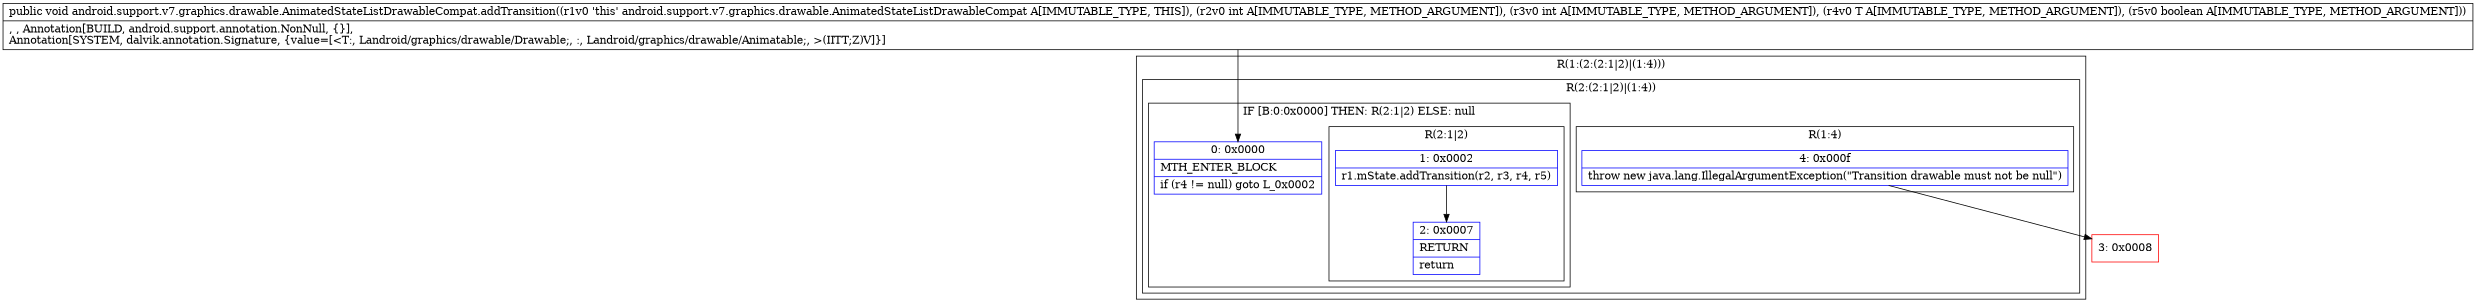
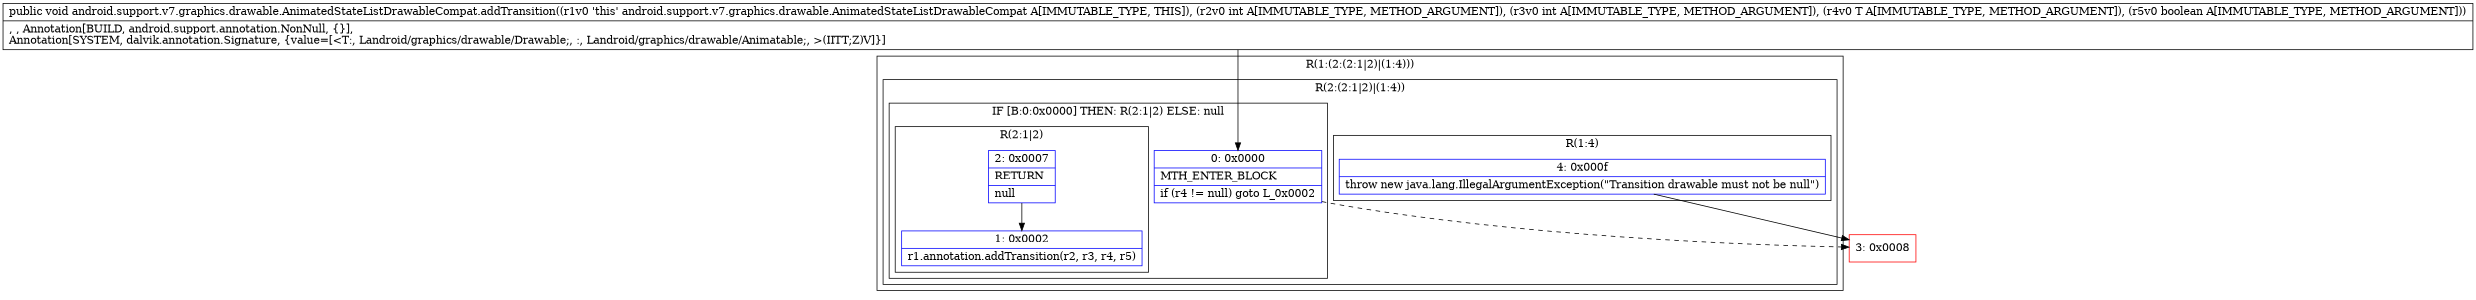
node "1: 0x0002": text "r1.mState.addTransition(r2, r3, r4, r5)" -> "r1.annotation.addTransition(r2, r3, r4, r5)"
edge "1: 0x0002" -> "2: 0x0007": reversed
edge "0: 0x0000" -> "3: 0x0008": added
node "2: 0x0007": text "return" -> "null"
